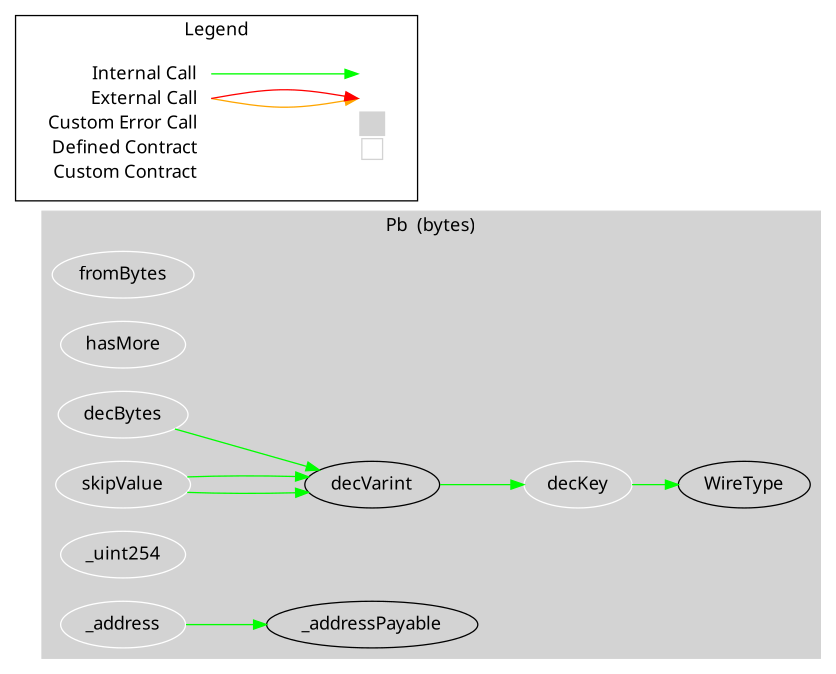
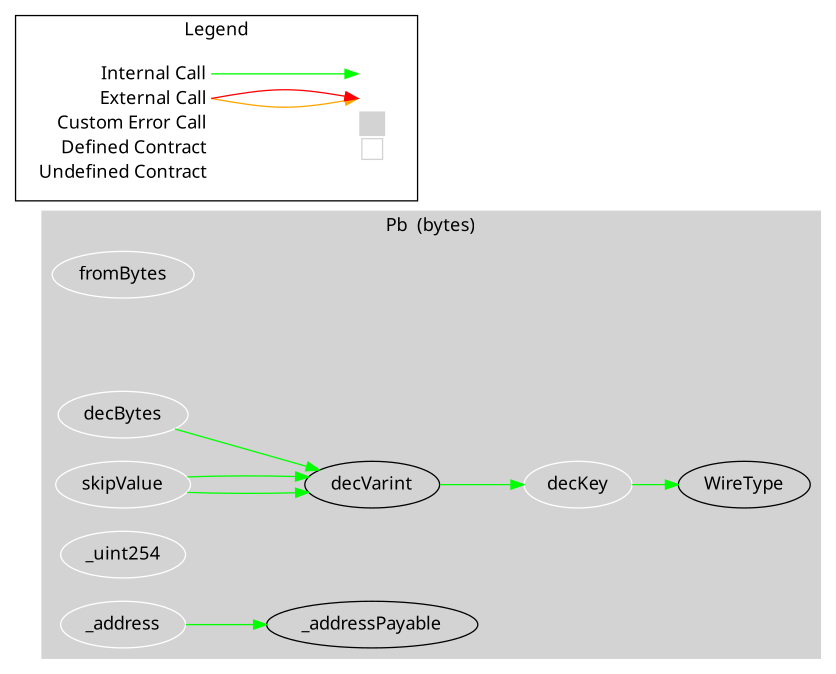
node "Internal Call": text "Custom Contract" -> "Undefined Contract"
node "hasMore": removed
